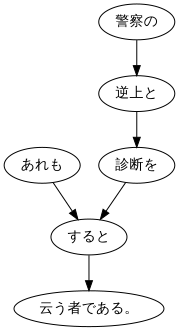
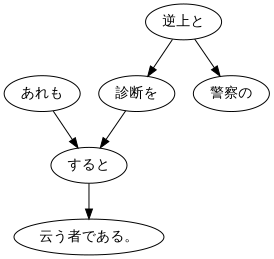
edge "警察の" -> "逆上と": reversed
